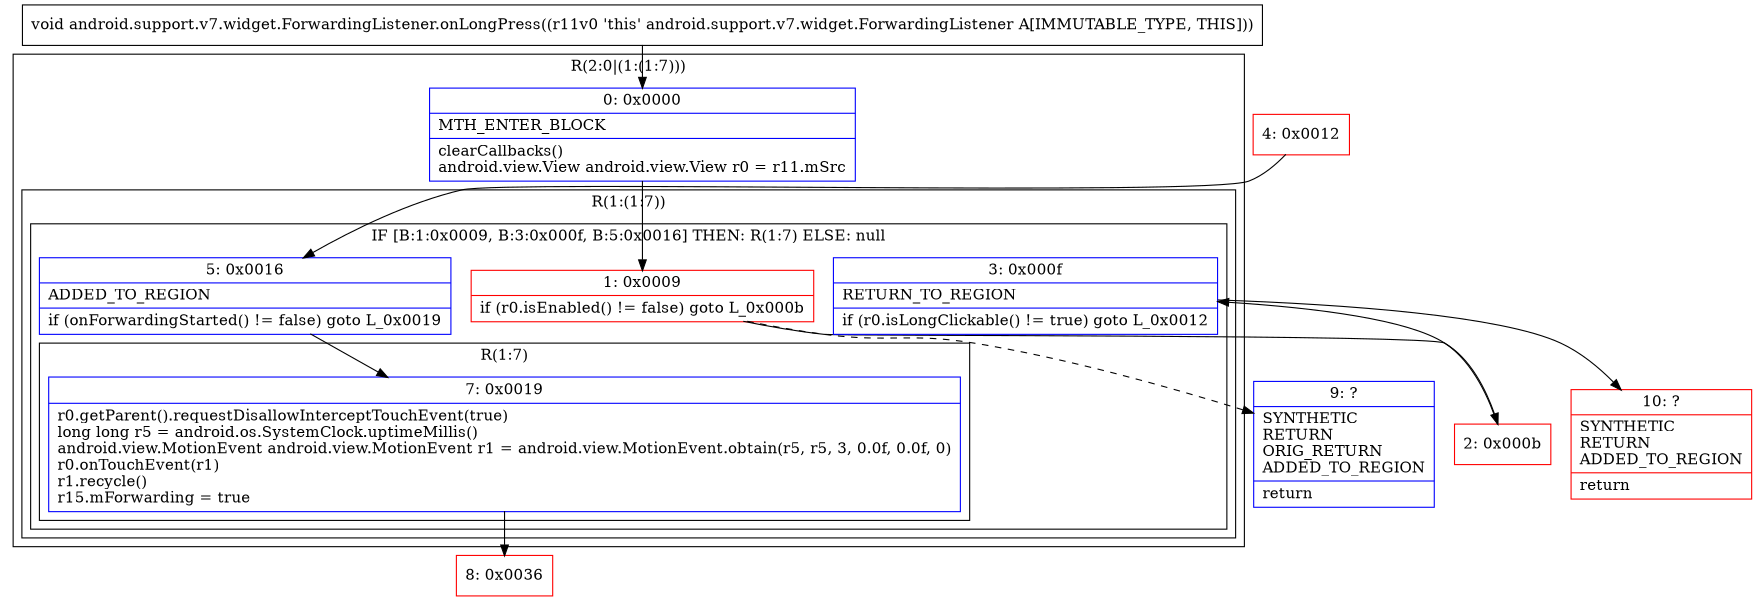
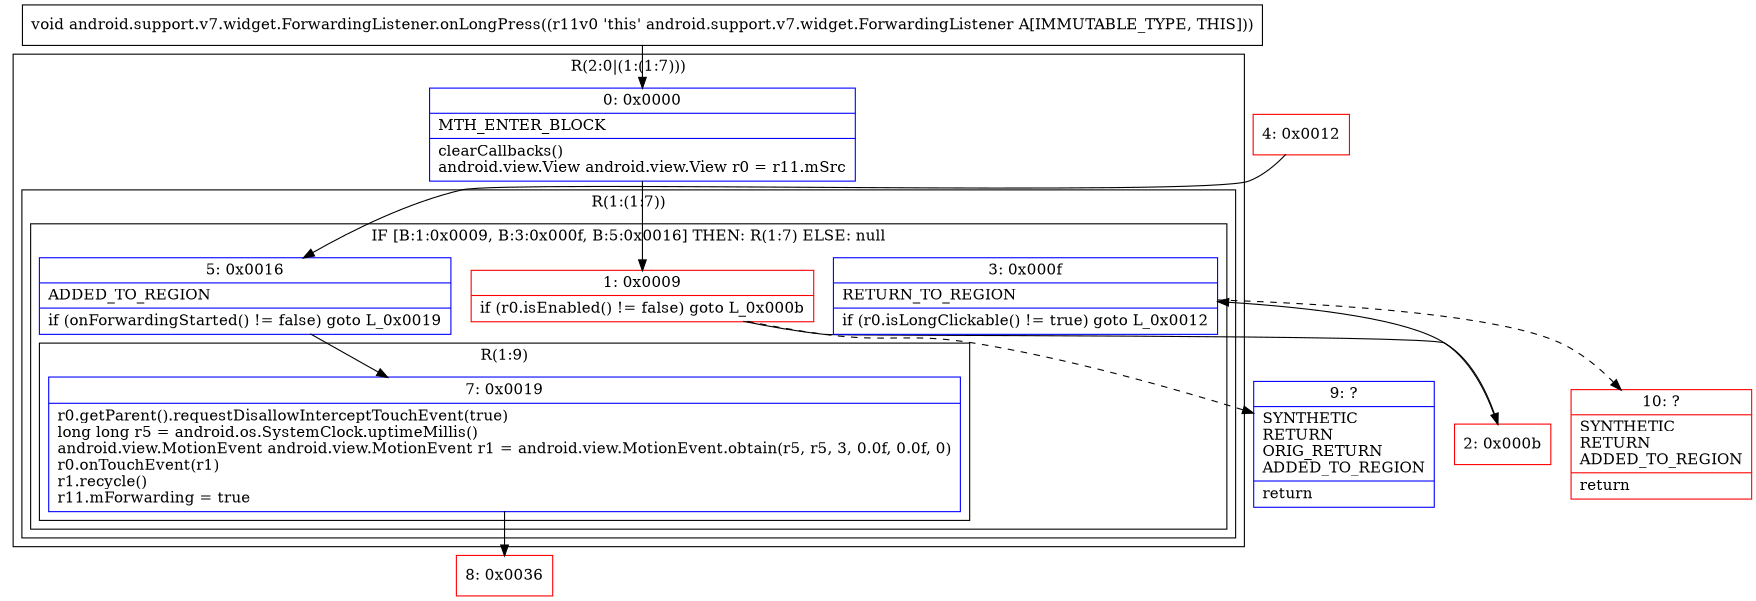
edge "3: 0x000f" -> "10: ?": style solid -> dashed
cluster "R(1:7)": label "R(1:7)" -> "R(1:9)"
node "7: 0x0019": text "r15.mForwarding = true" -> "r11.mForwarding = true"
